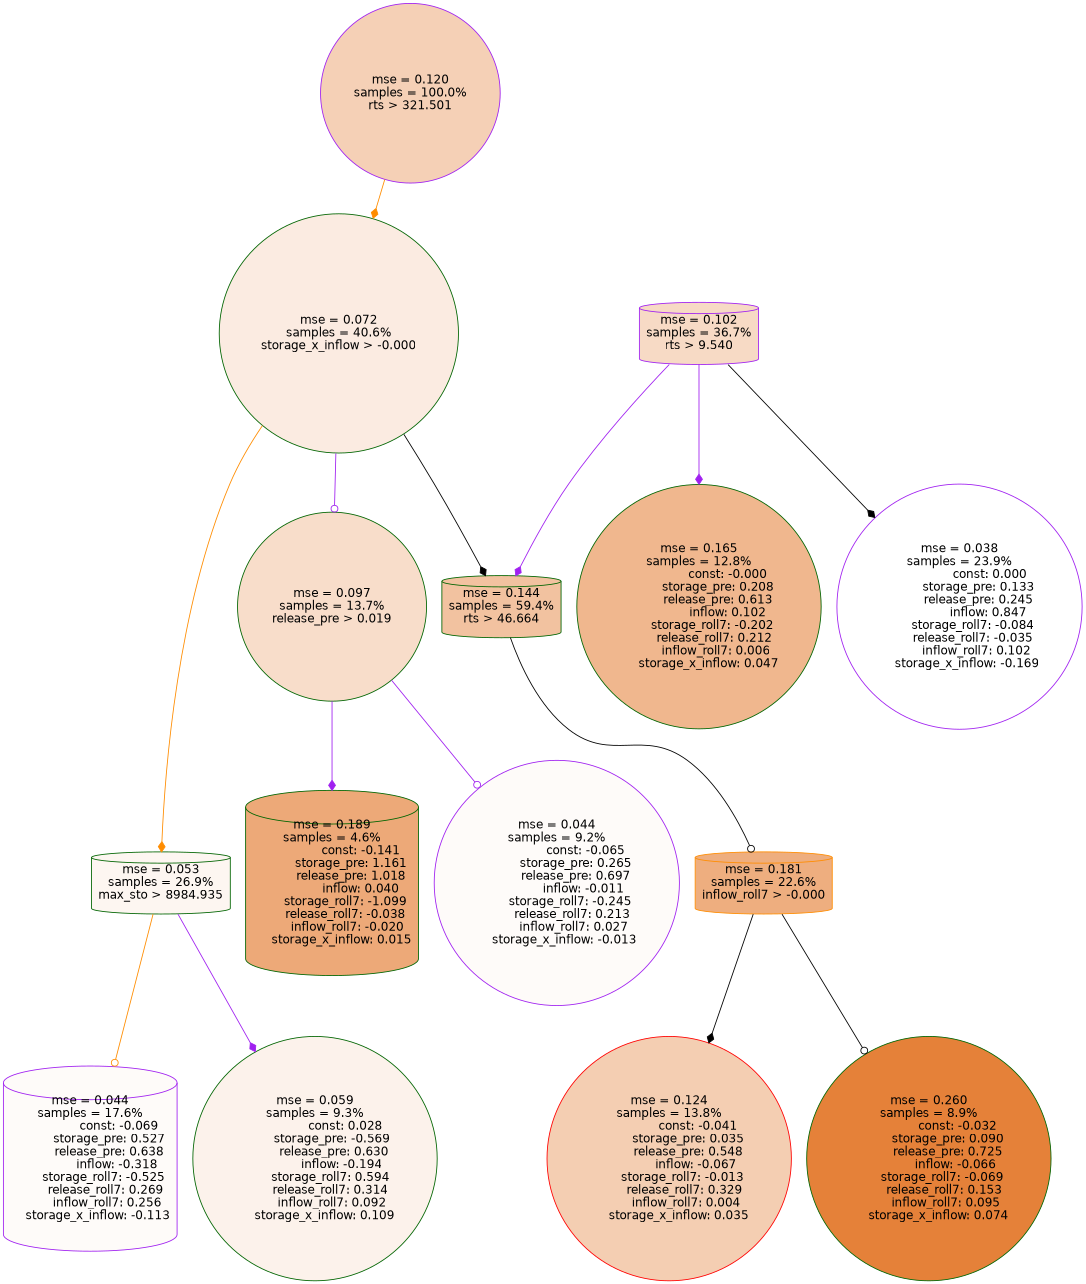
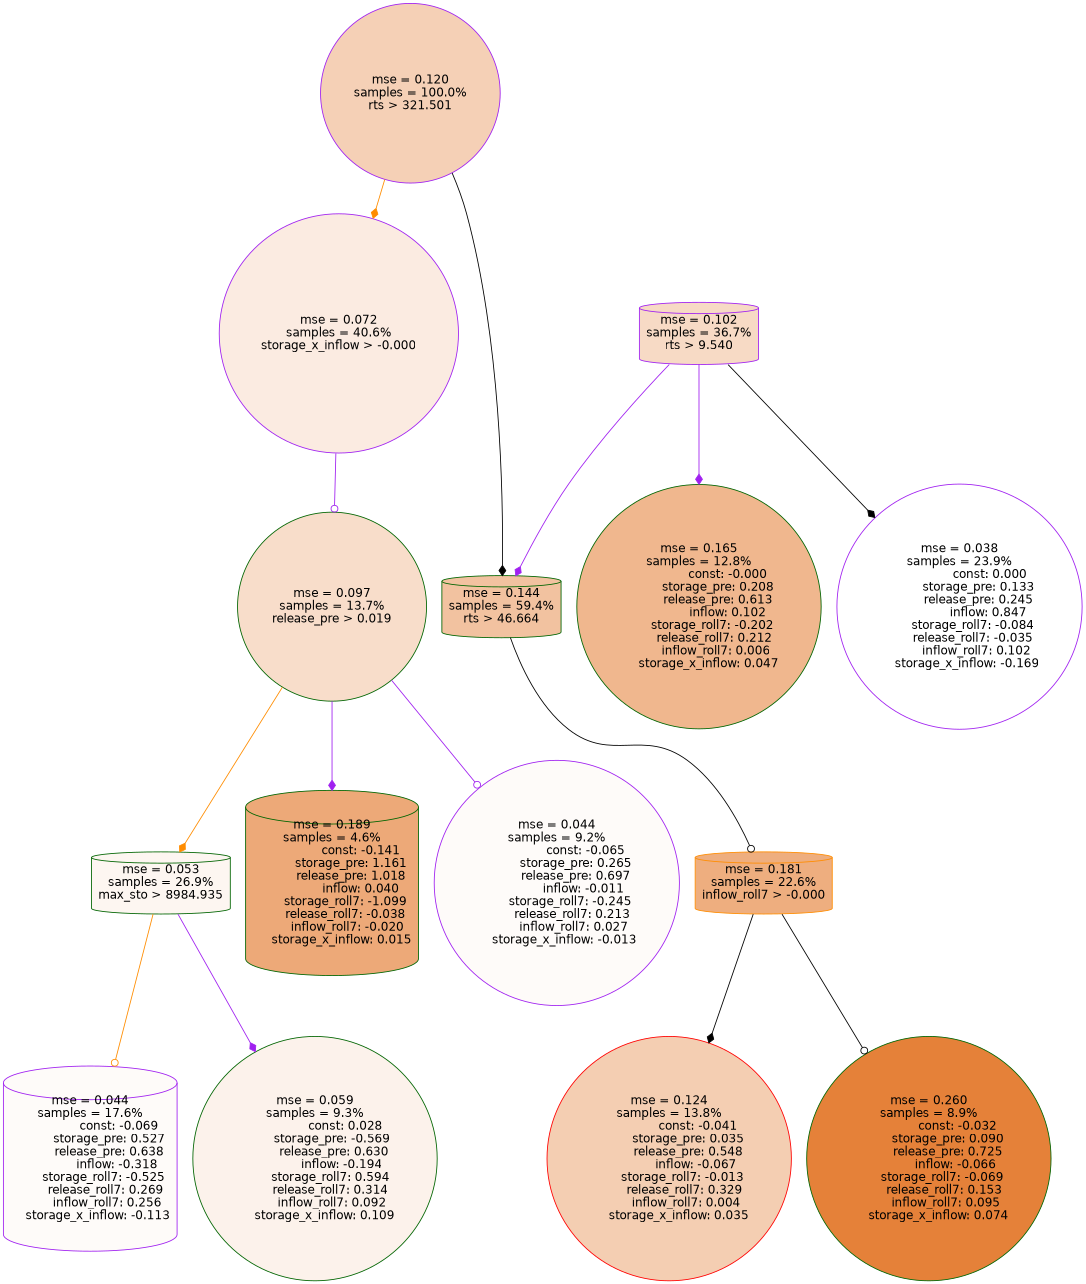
node "mse = 0.072 samples = 40.6% storage_x_inflow > -0.000": color darkgreen -> purple
edge "mse = 0.072 samples = 40.6% storage_x_inflow > -0.000" -> "mse = 0.144 samples = 59.4% rts > 46.664": now "mse = 0.120 samples = 100.0% rts > 321.501" -> "mse = 0.144 samples = 59.4% rts > 46.664"
edge "mse = 0.072 samples = 40.6% storage_x_inflow > -0.000" -> "mse = 0.053 samples = 26.9% max_sto > 8984.935": now "mse = 0.097 samples = 13.7% release_pre > 0.019" -> "mse = 0.053 samples = 26.9% max_sto > 8984.935"
